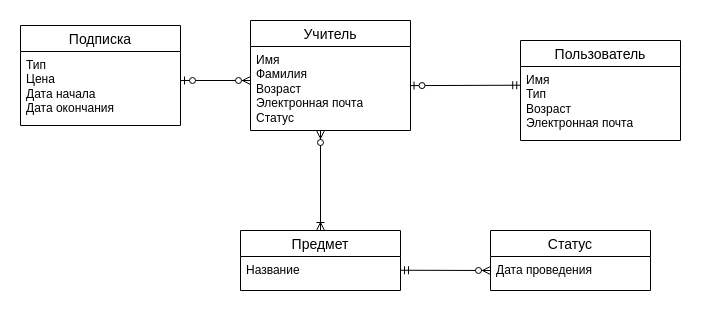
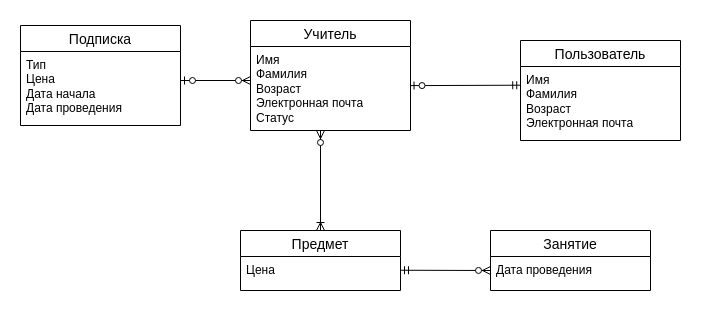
node "Тип Цена Дата начала Дата окончания": label "Тип Цена Дата начала Дата окончания" -> "Тип Цена Дата начала Дата проведения"
node "Имя Тип Возраст Электронная почта": label "Имя Тип Возраст Электронная почта" -> "Имя Фамилия Возраст Электронная почта"
node "Статус": label "Статус" -> "Занятие"
node "Название": label "Название" -> "Цена"
